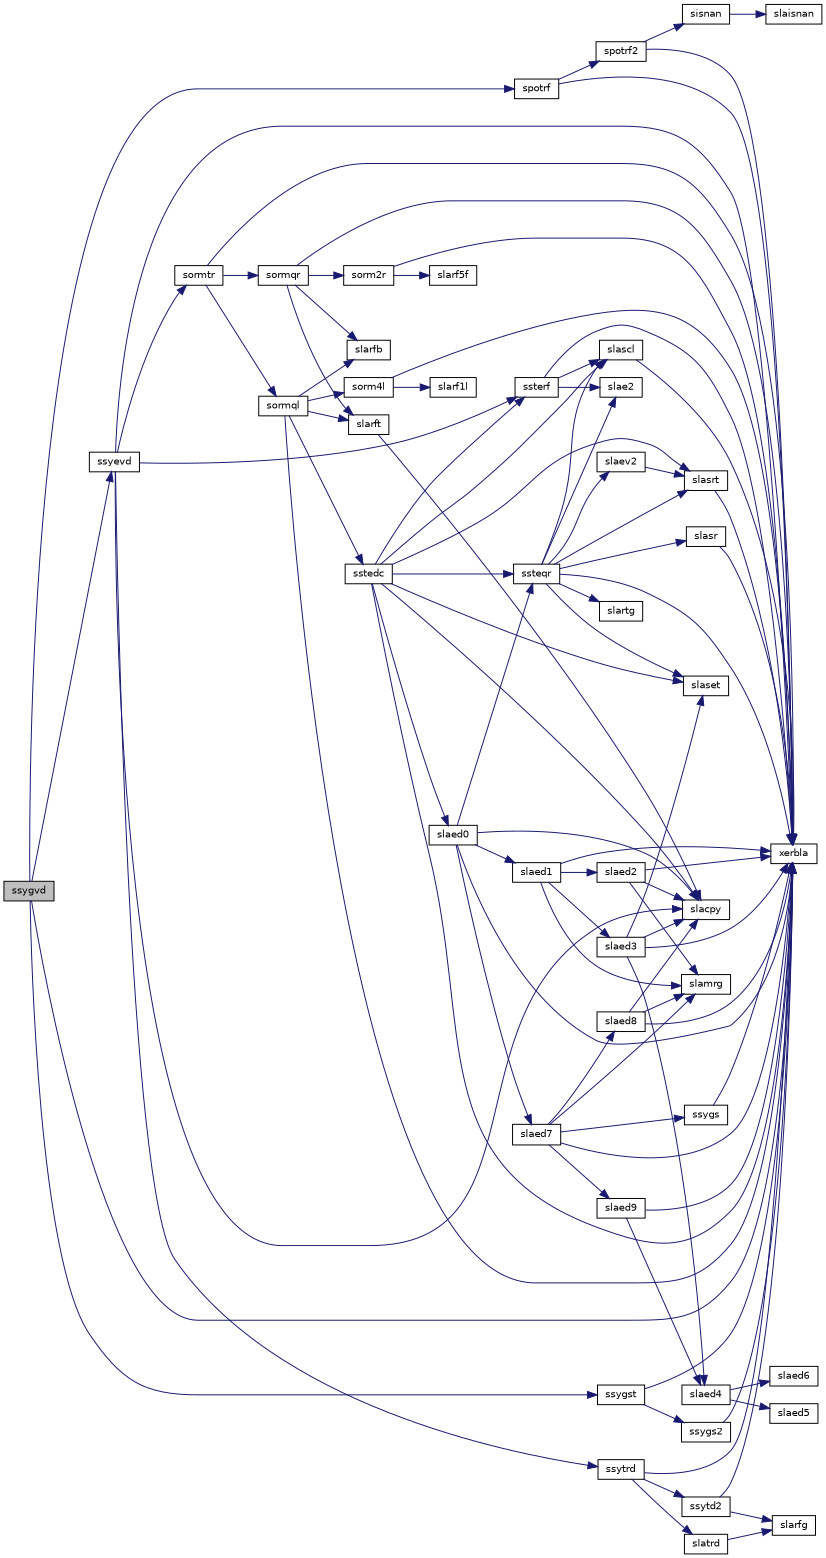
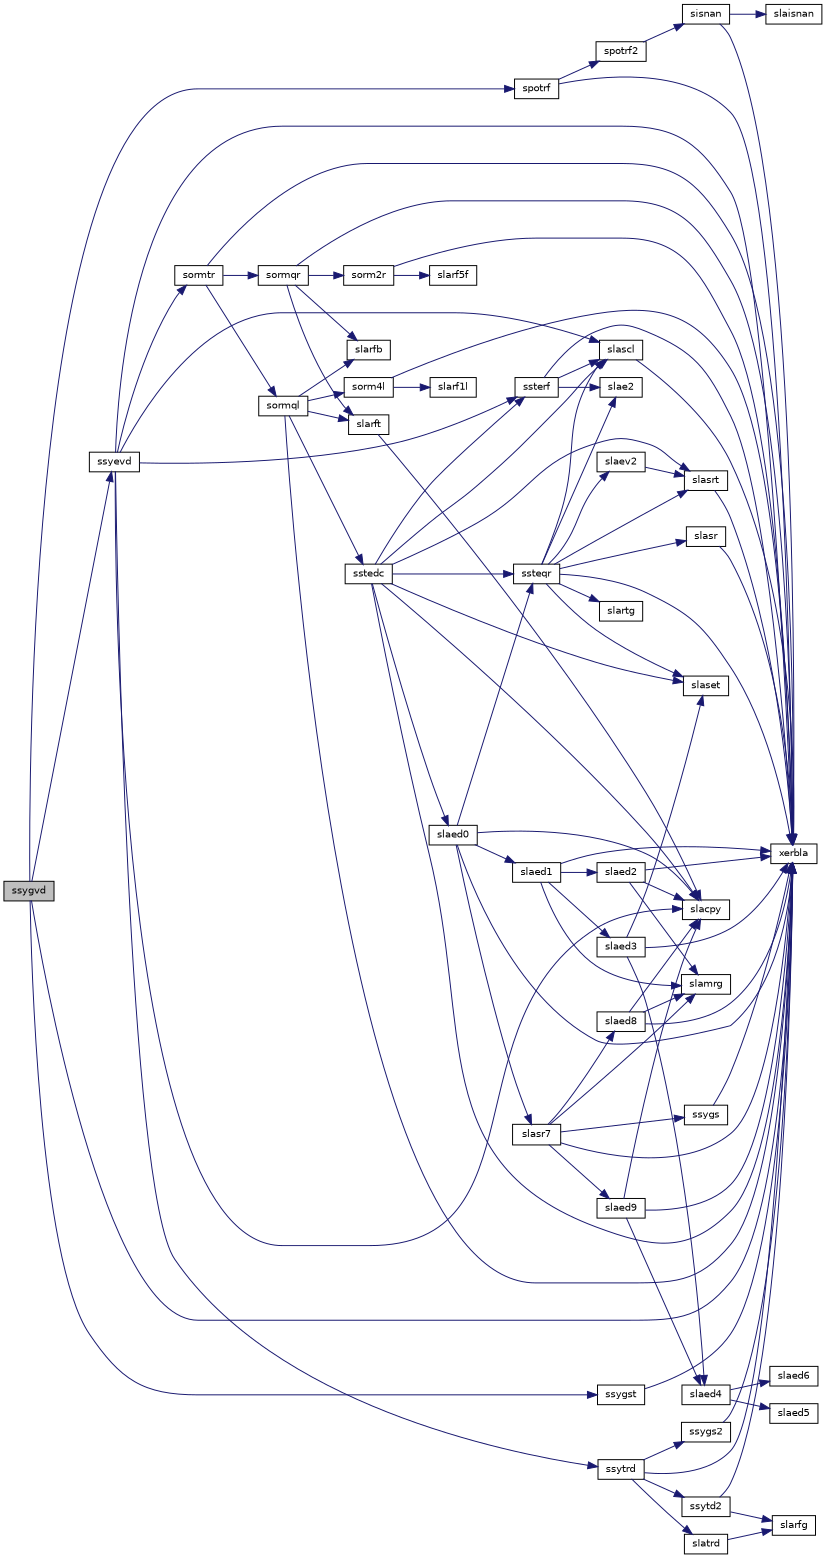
edge "ssyevd" -> "slascl": added
edge "spotrf2" -> "xerbla": now "sisnan" -> "xerbla"
edge "slaed3" -> "slacpy": now "slaed9" -> "slacpy"
node "slaed7": label "slaed7" -> "slasr7"
edge "ssygst" -> "ssygs2": now "ssytrd" -> "ssygs2"
